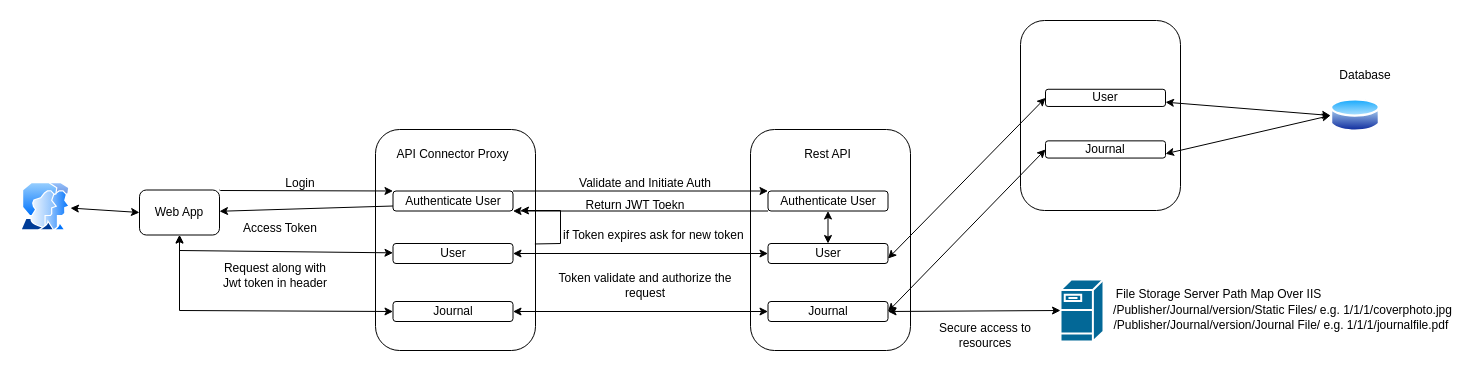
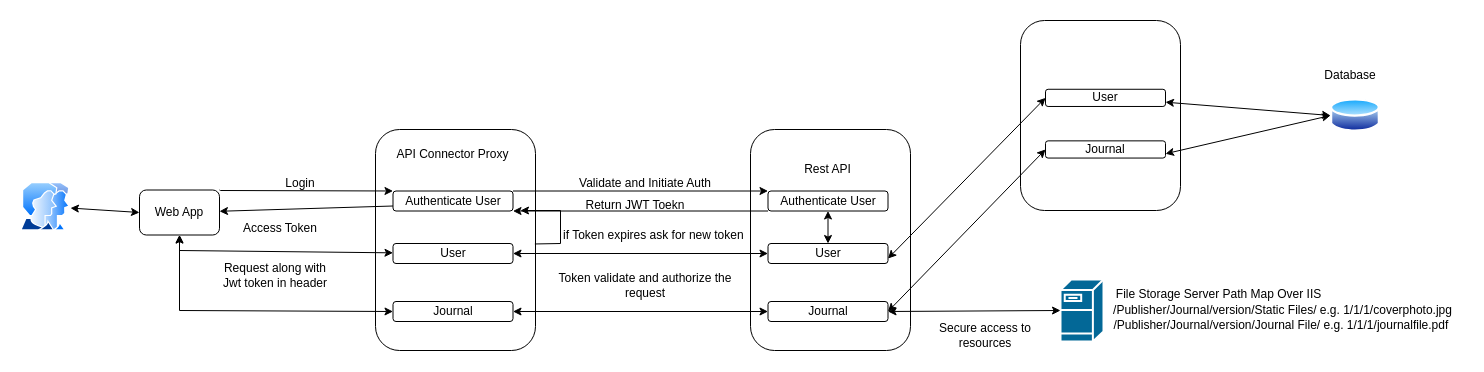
node "Database": moved (1366, 76) -> (1351, 76)
node "Rest API": moved (828, 155) -> (828, 170)
